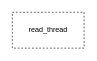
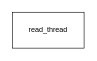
node "read_thread": style dashed -> solid
